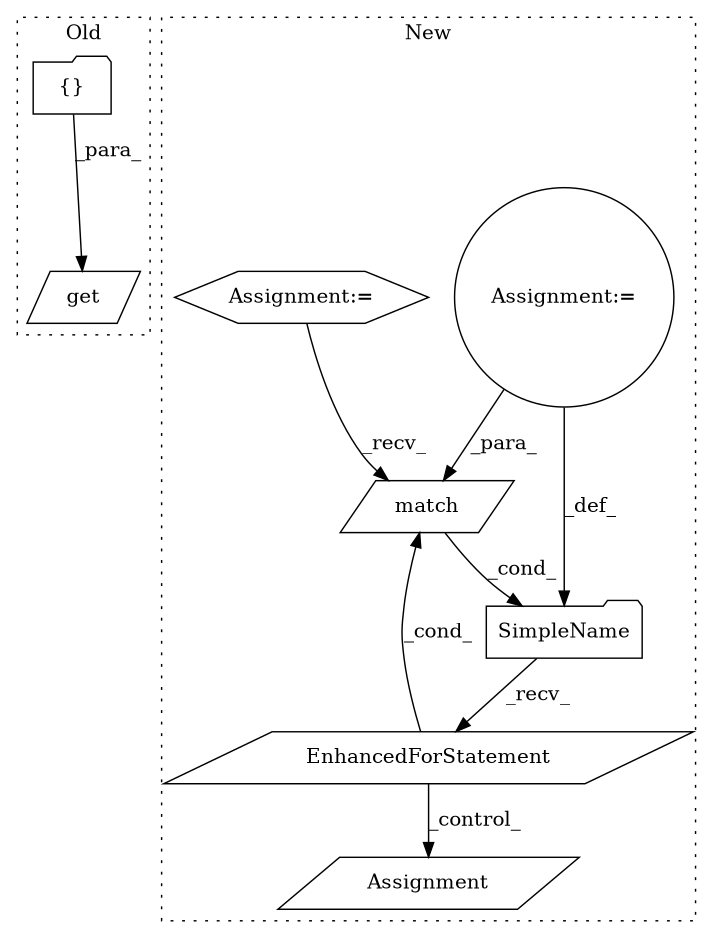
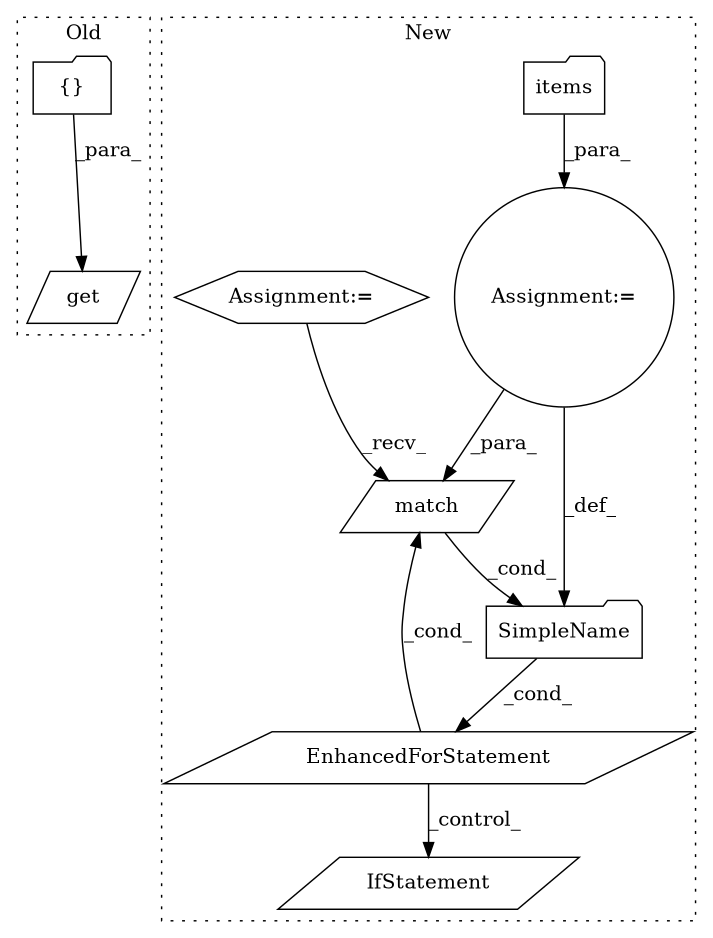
node "items": added
edge "SimpleName" -> "EnhancedForStatement": label "_recv_" -> "_cond_"
node "Assignment": label "Assignment" -> "IfStatement"
